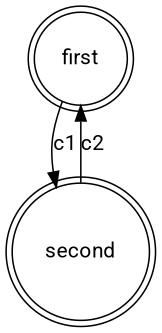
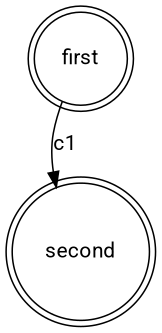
edge "second" -> "first": removed, label "c2"
